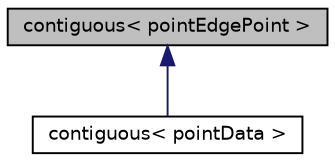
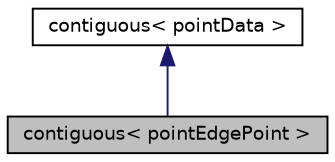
edge "contiguous< pointData >" -> "contiguous< pointEdgePoint >": reversed
